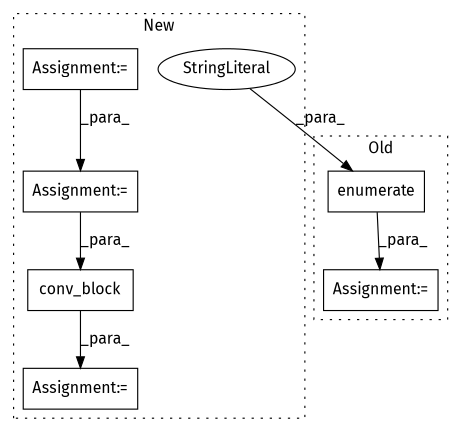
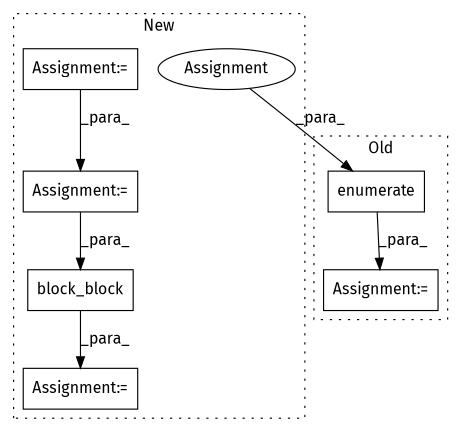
node "StringLiteral": label "StringLiteral" -> "Assignment"
node "conv_block": label "conv_block" -> "block_block"
